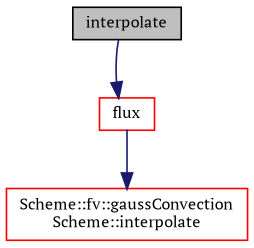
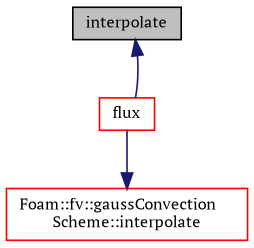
edge "interpolate" -> "flux": reversed
node "Scheme::fv::gaussConvection Scheme::interpolate": label "Scheme::fv::gaussConvection Scheme::interpolate" -> "Foam::fv::gaussConvection Scheme::interpolate"
